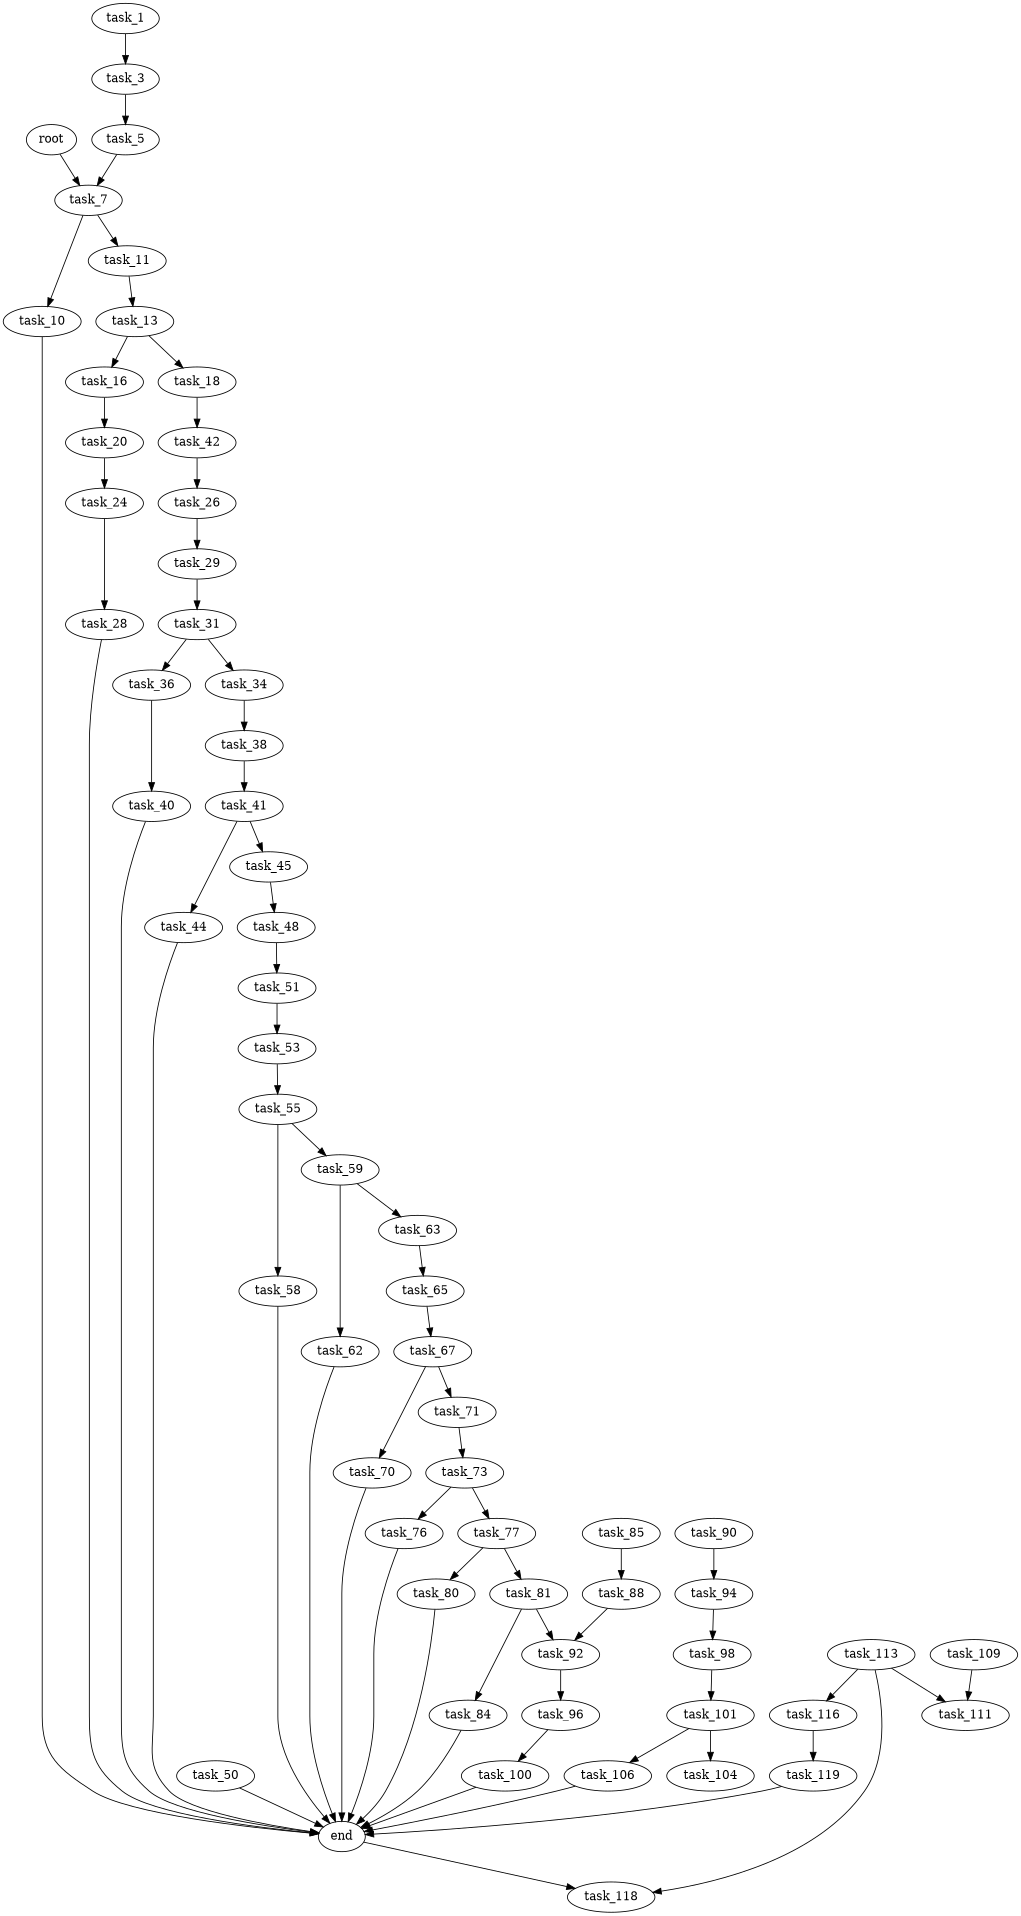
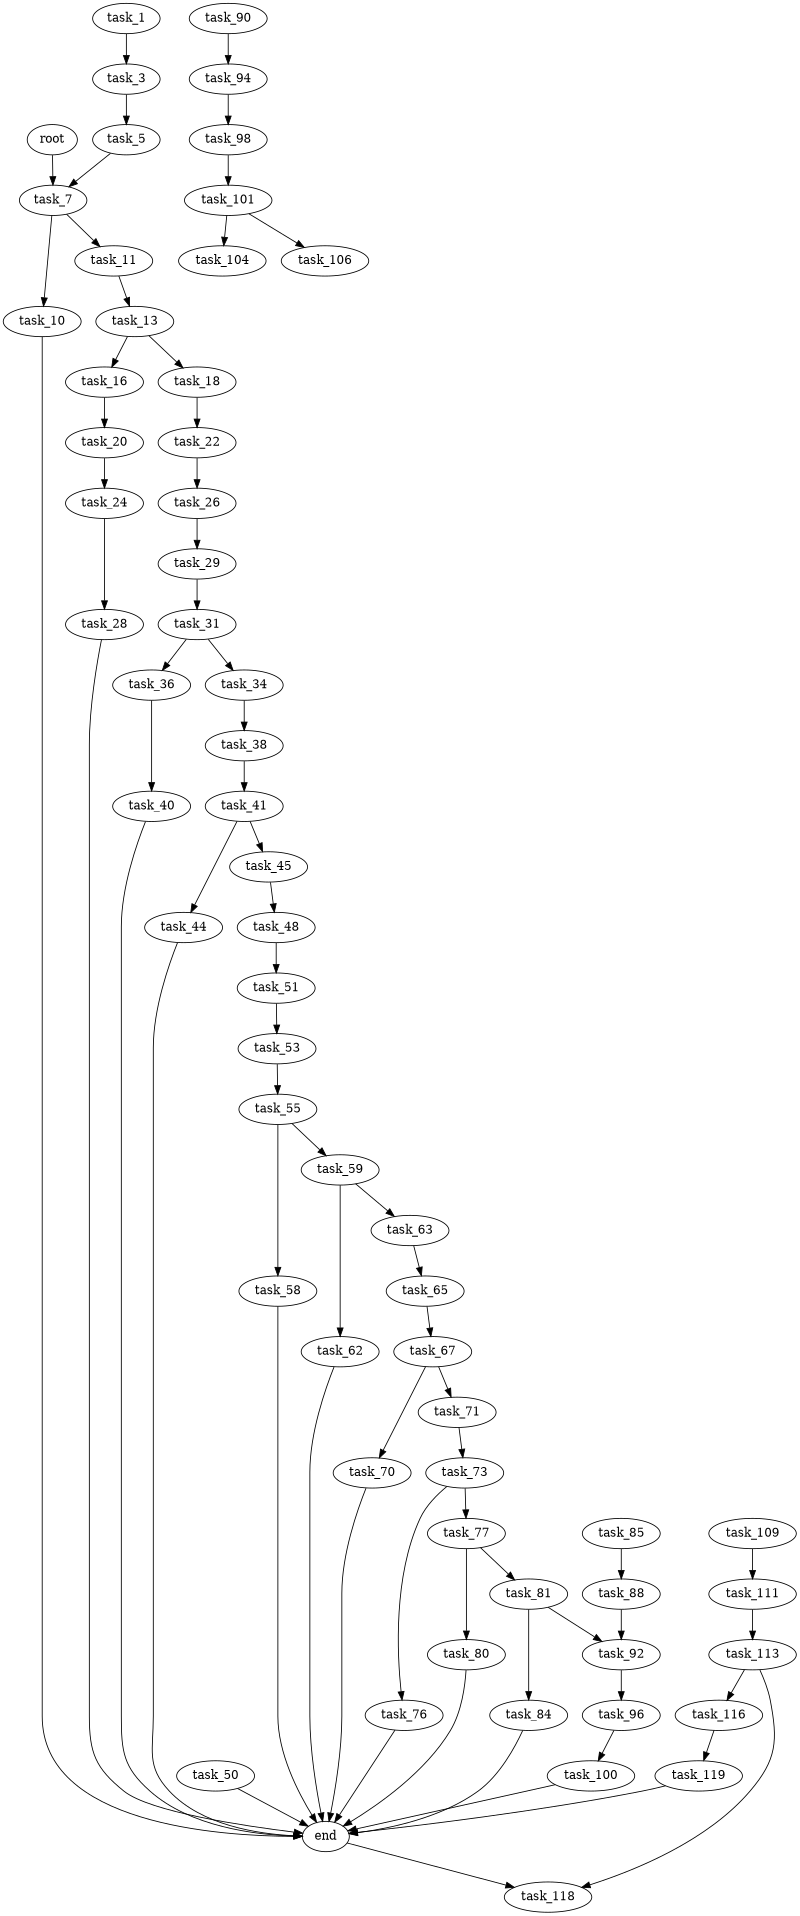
node "task_42": label "task_42" -> "task_22"
edge "task_113" -> "task_111": reversed
edge "task_106" -> "end": removed
